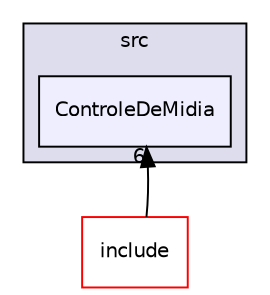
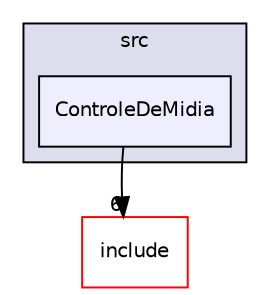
edge "include" -> "ControleDeMidia": reversed
